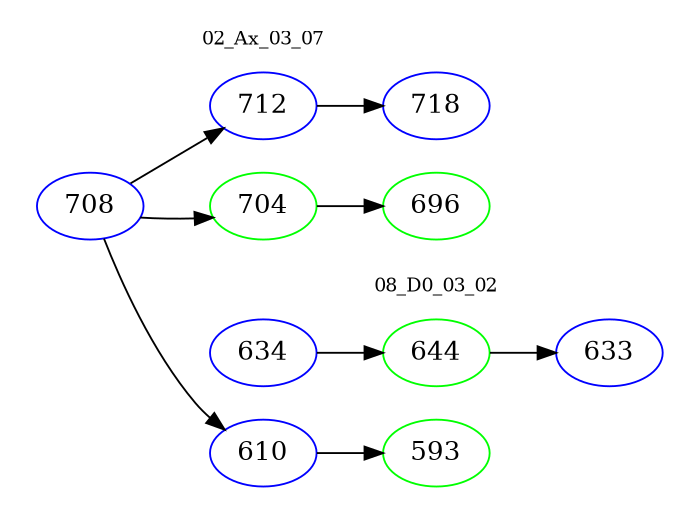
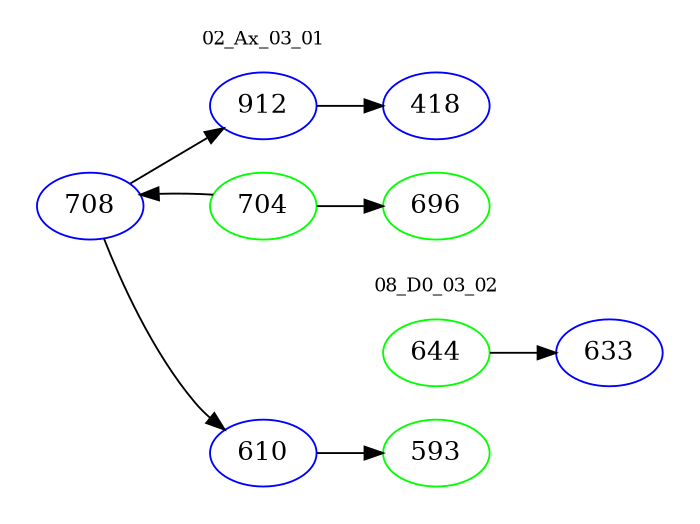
cluster "02_Ax_03_07": label "02_Ax_03_07" -> "02_Ax_03_01"
node "712": label "712" -> "912"
node "718": label "718" -> "418"
edge "708" -> "704": reversed
node "634": removed
